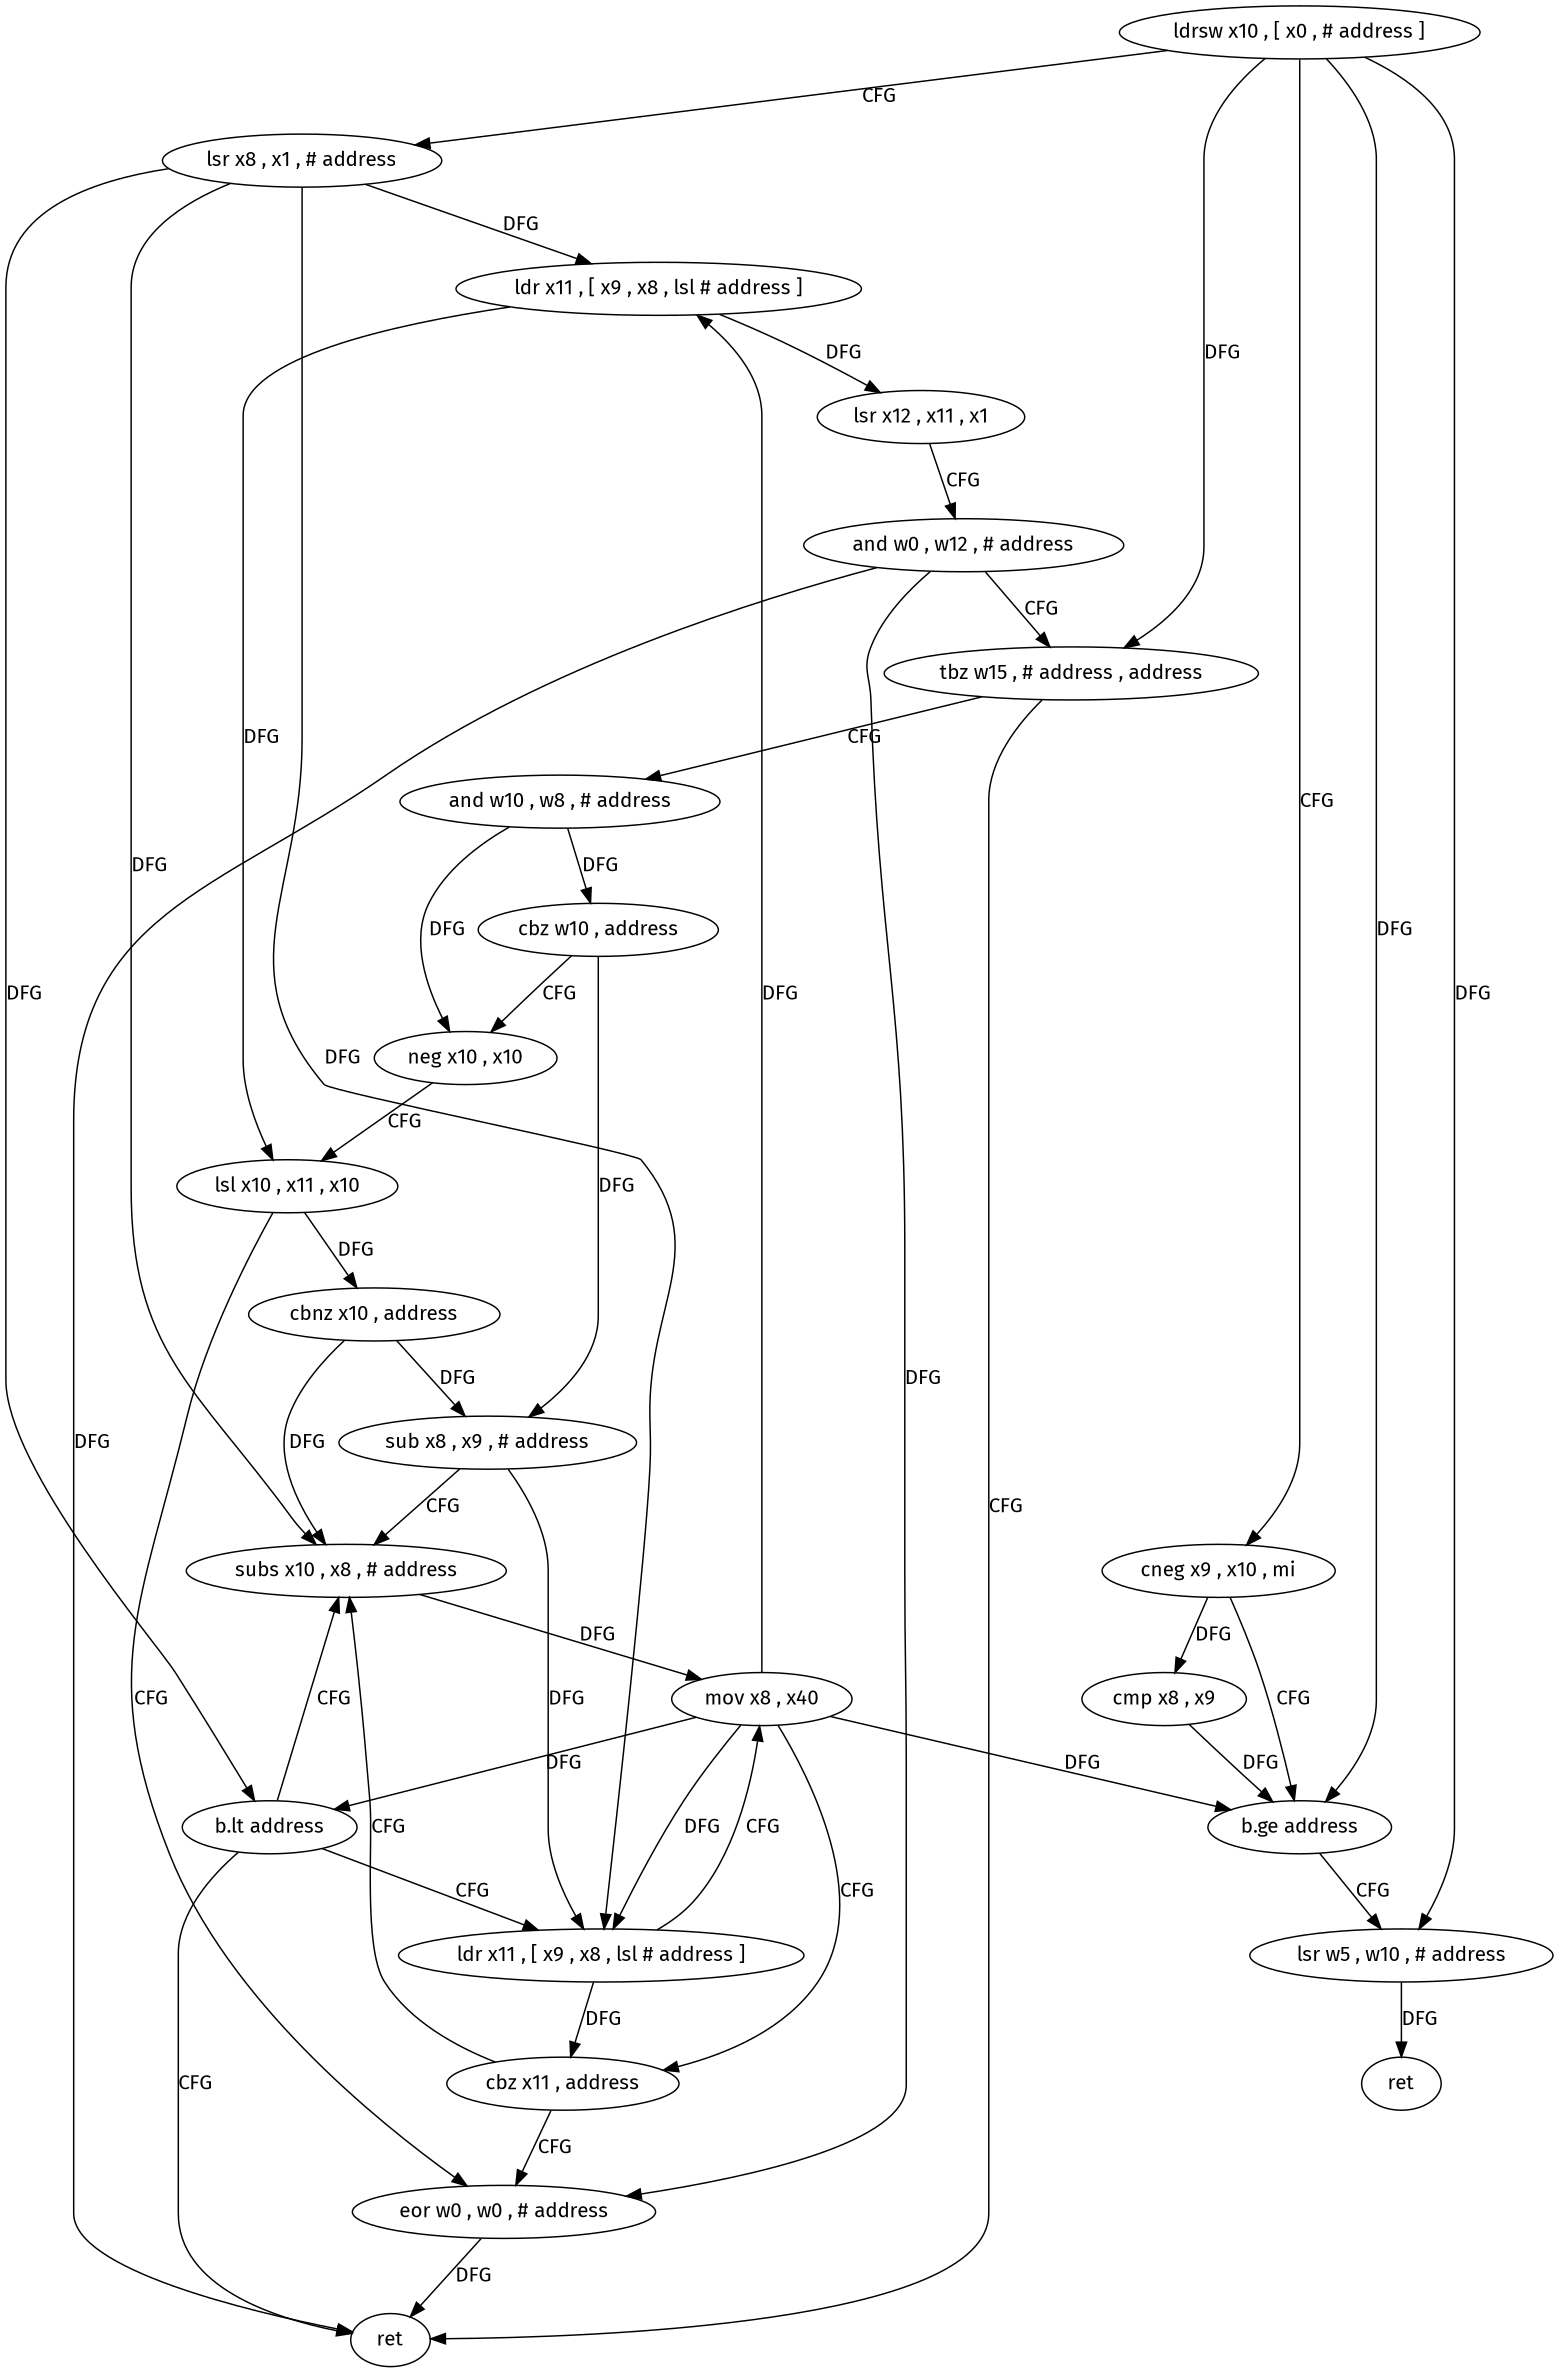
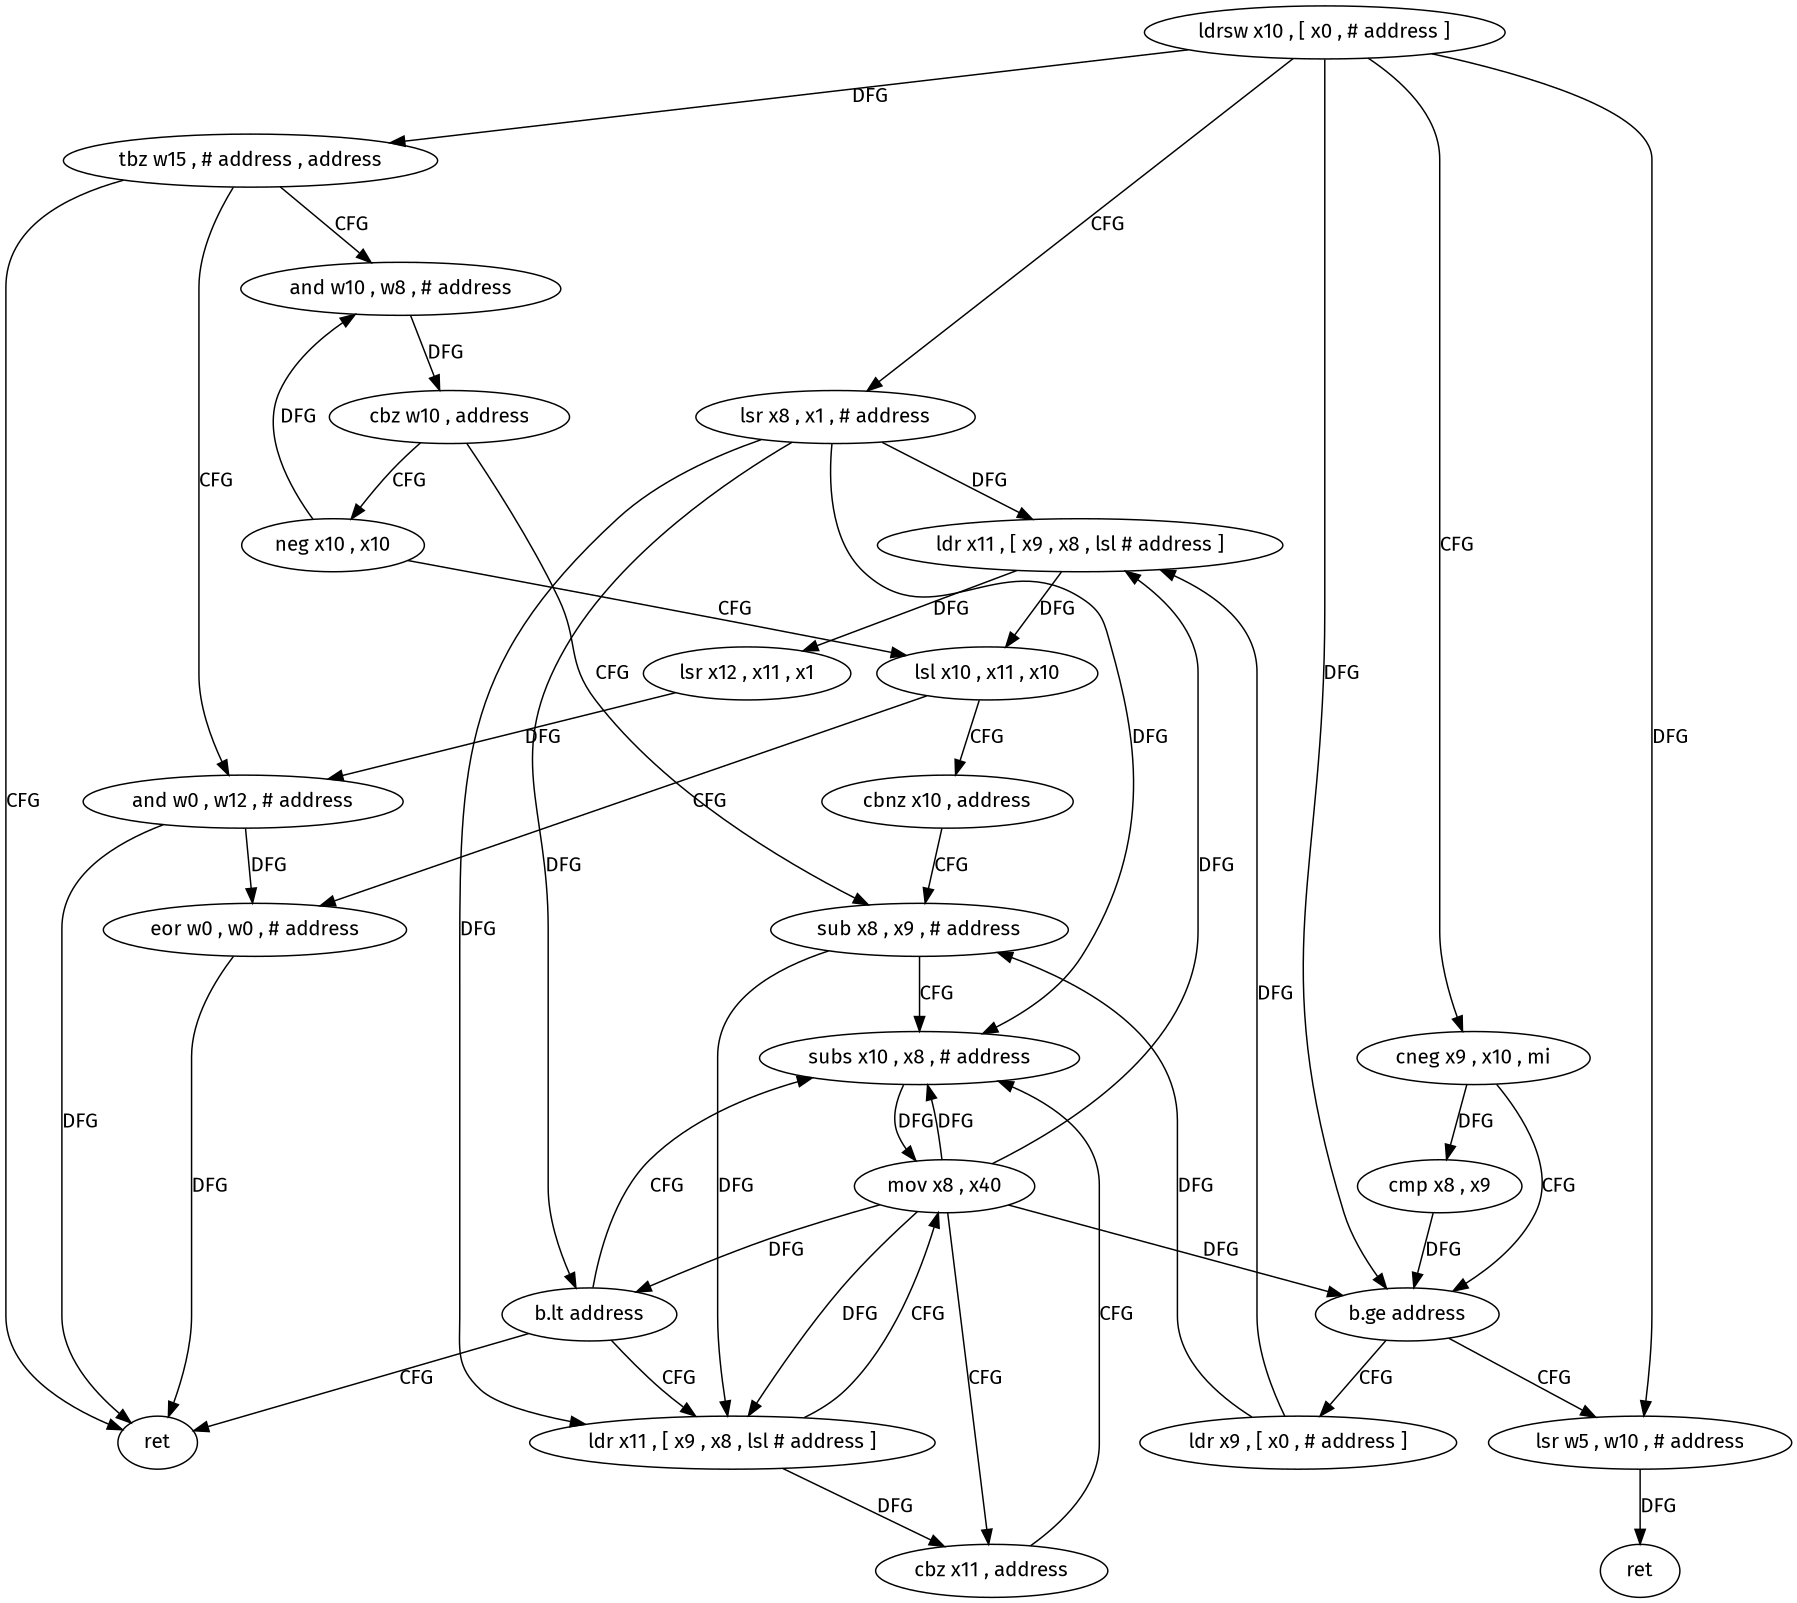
edge "lsr x12 , x11 , x1" -> "and w0 , w12 , # address": label "CFG" -> "DFG"
edge "and w0 , w12 , # address" -> "tbz w15 , # address , address": reversed
edge "and w10 , w8 , # address" -> "neg x10 , x10": reversed
edge "cbz w10 , address" -> "sub x8 , x9 , # address": label "DFG" -> "CFG"
edge "lsl x10 , x11 , x10" -> "cbnz x10 , address": label "DFG" -> "CFG"
edge "cbnz x10 , address" -> "sub x8 , x9 , # address": label "DFG" -> "CFG"
edge "cbnz x10 , address" -> "subs x10 , x8 , # address": now "mov x8 , x40" -> "subs x10 , x8 , # address"
node "ldr x9 , [ x0 , # address ]": added
edge "cbz x11 , address" -> "eor w0 , w0 , # address": removed, label "CFG"
